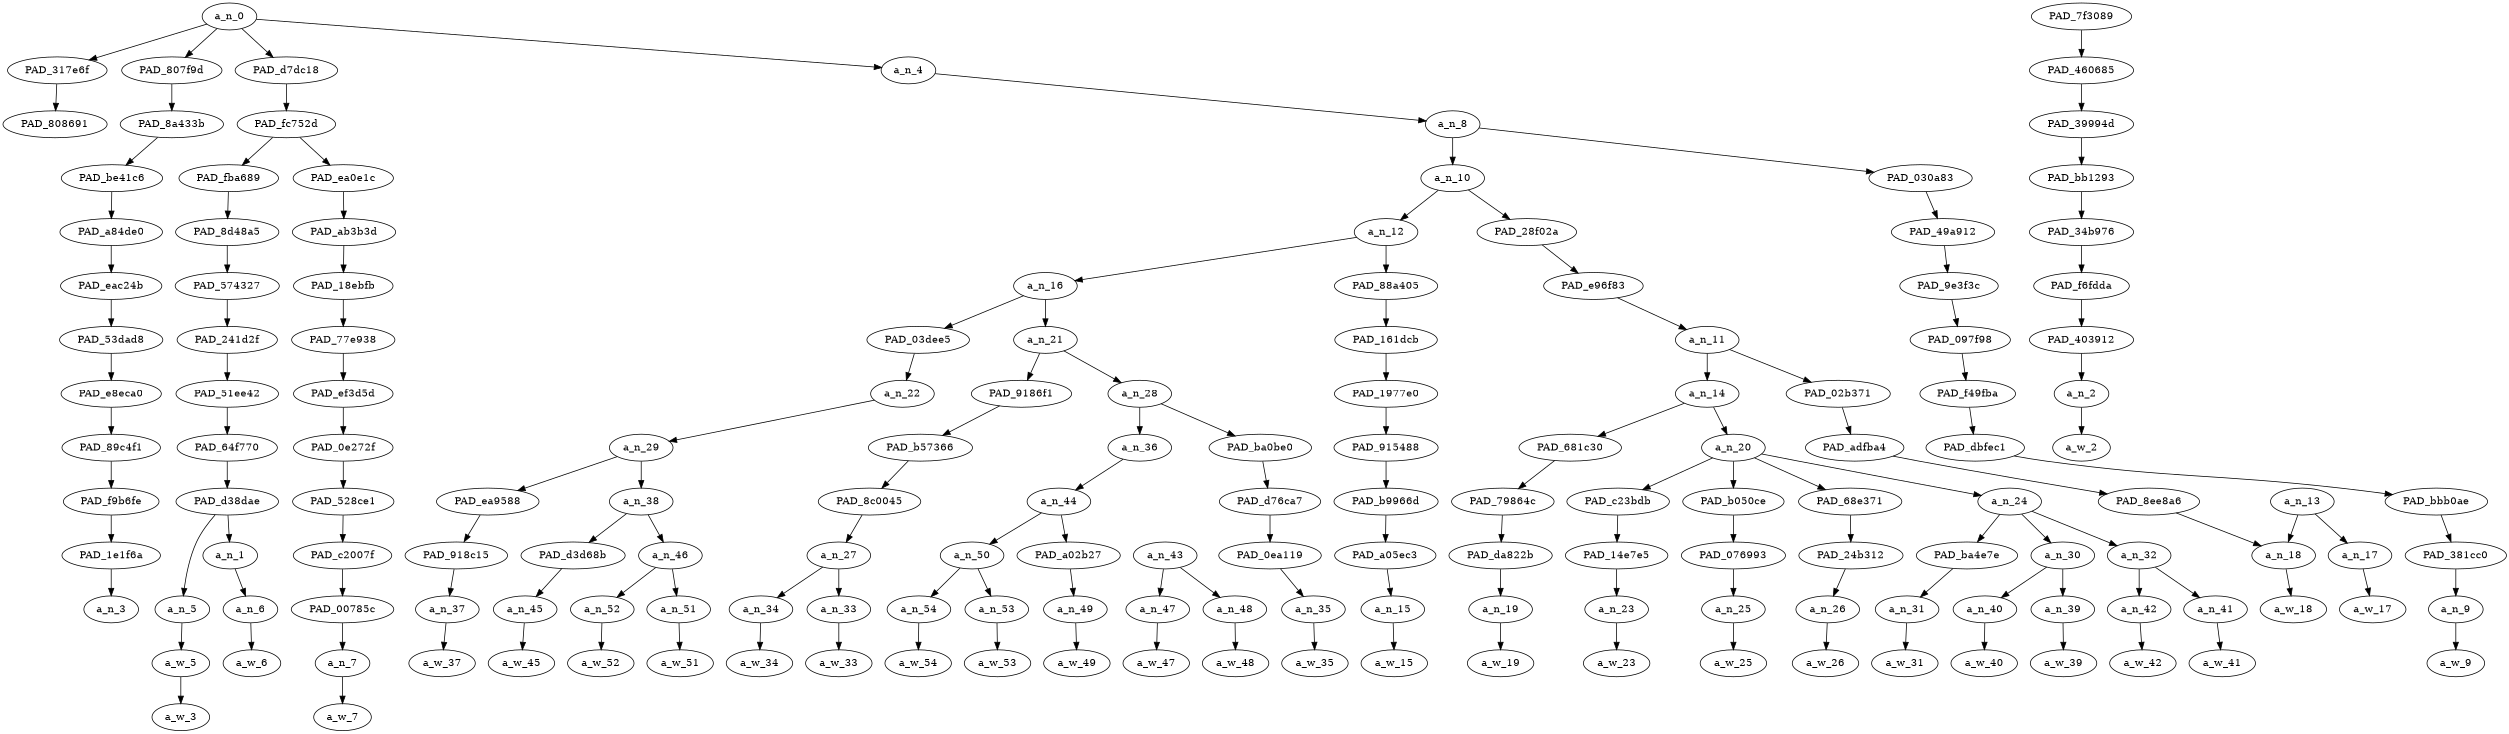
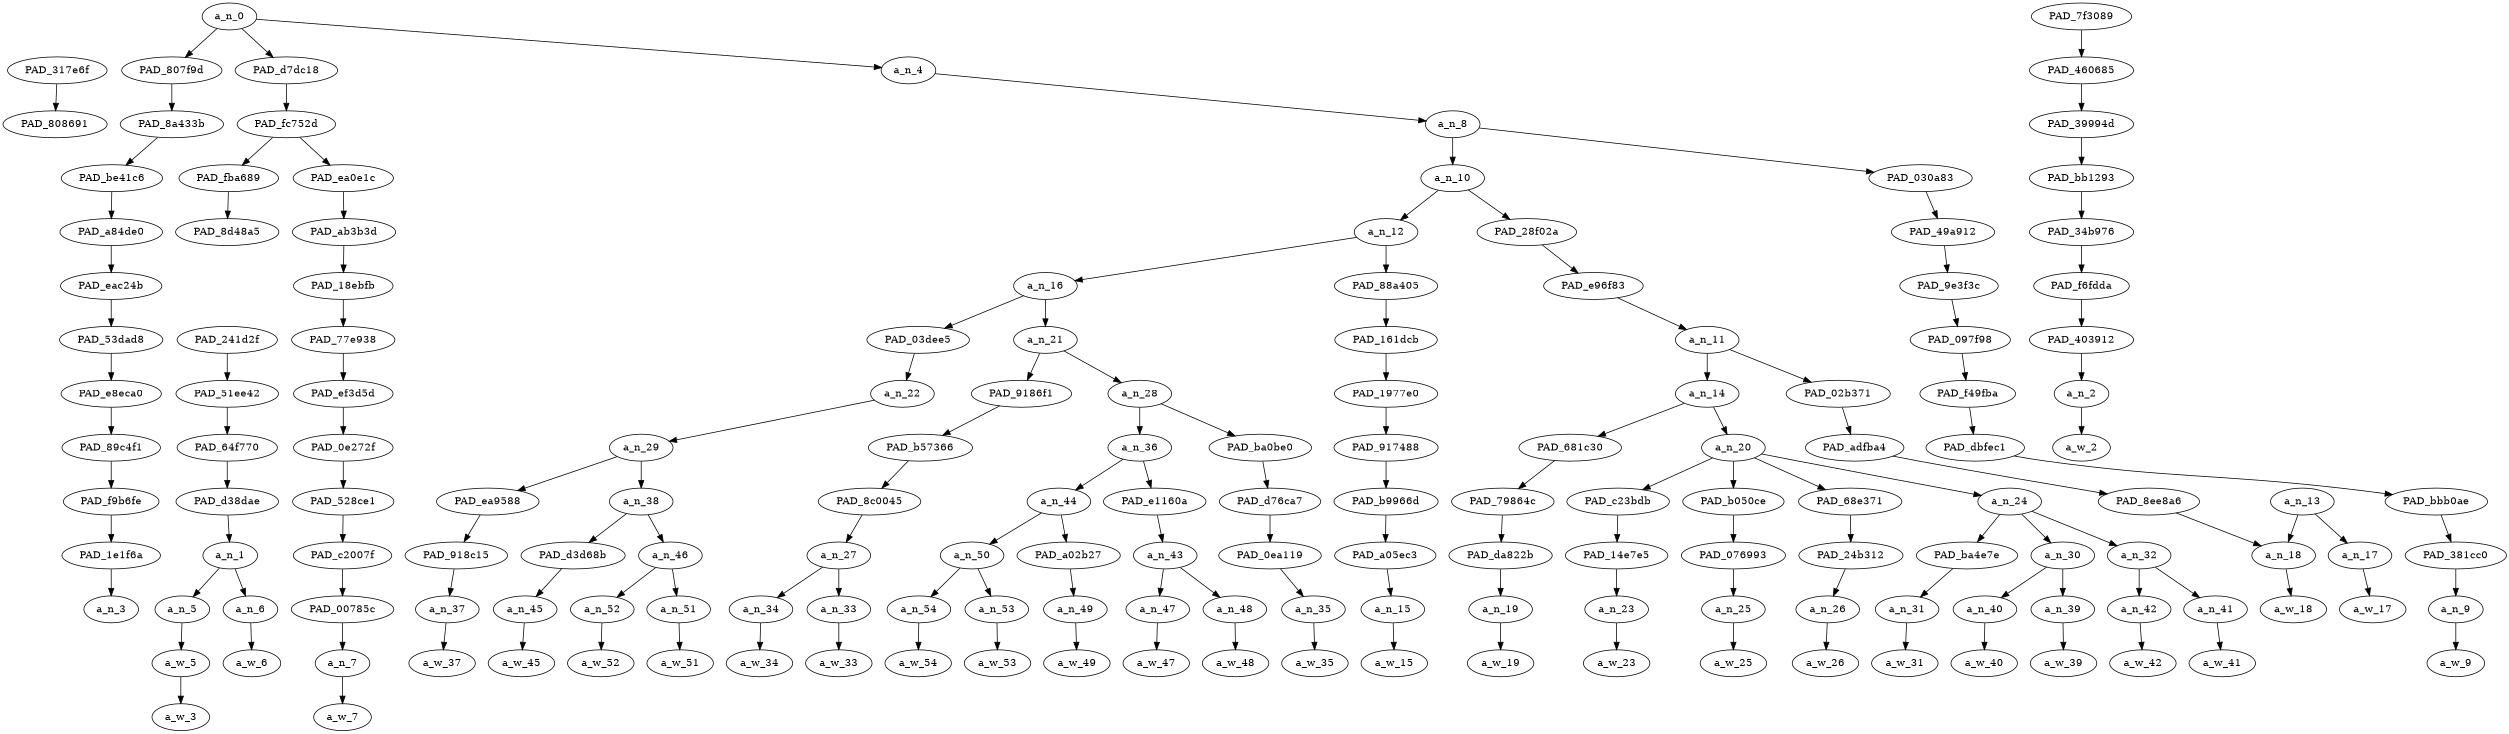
edge "a_n_0" -> "PAD_317e6f": removed
node "PAD_574327": removed
node "PAD_915488": label "PAD_915488" -> "PAD_917488"
node "PAD_e1160a": added
edge "PAD_d38dae" -> "a_n_5": now "a_n_1" -> "a_n_5"
